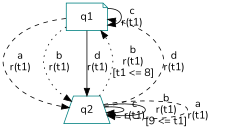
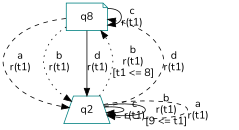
node "q1": label "q1" -> "q8"
